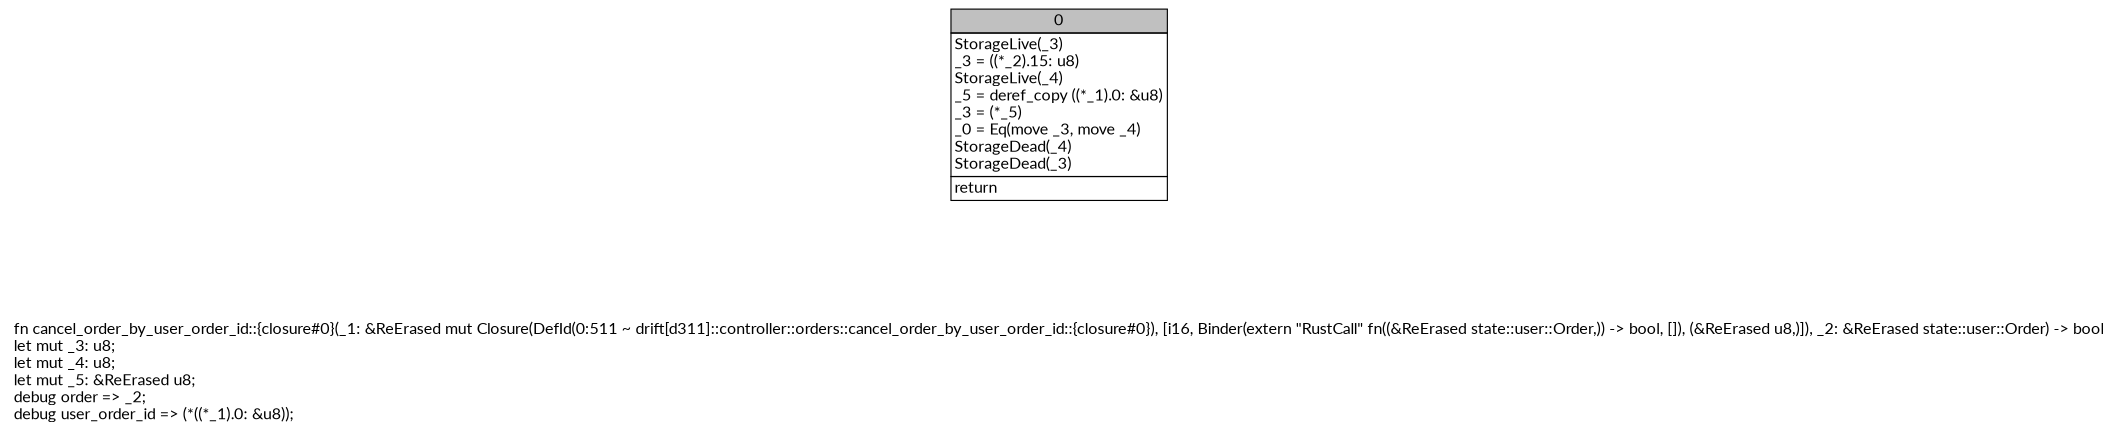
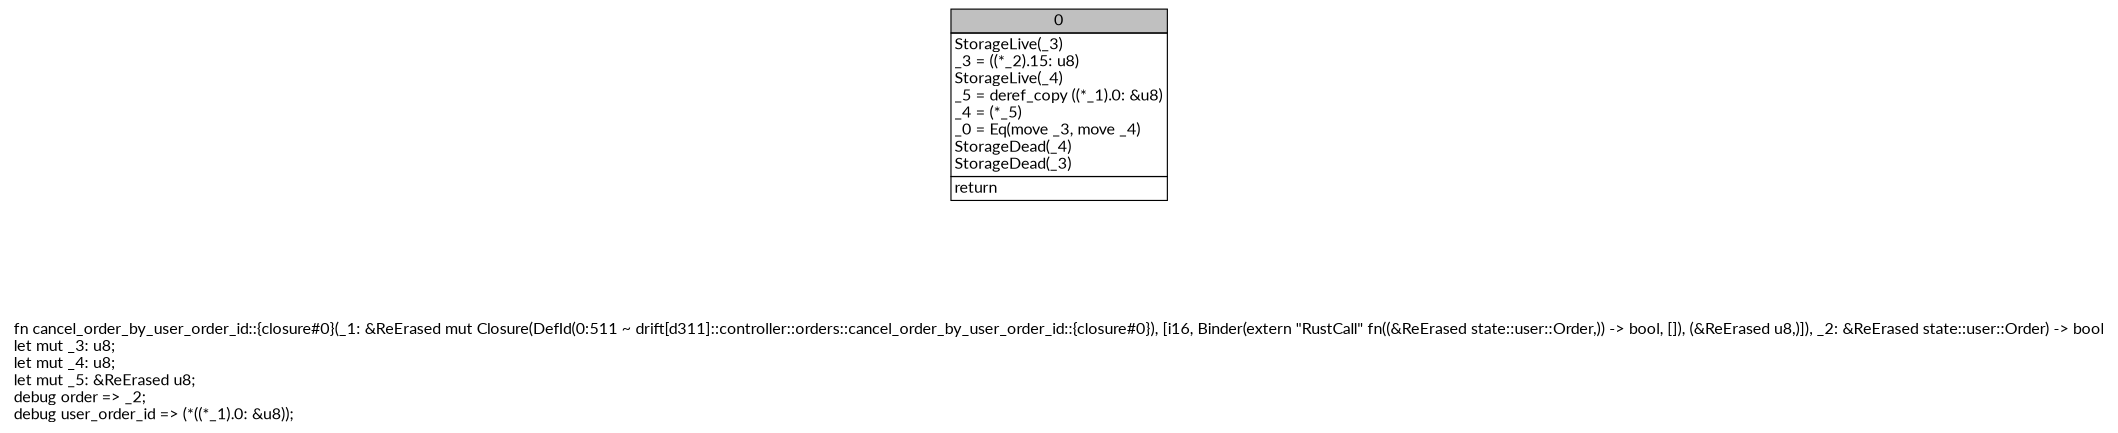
node "0": text "_3 = (*_5)" -> "_4 = (*_5)"
